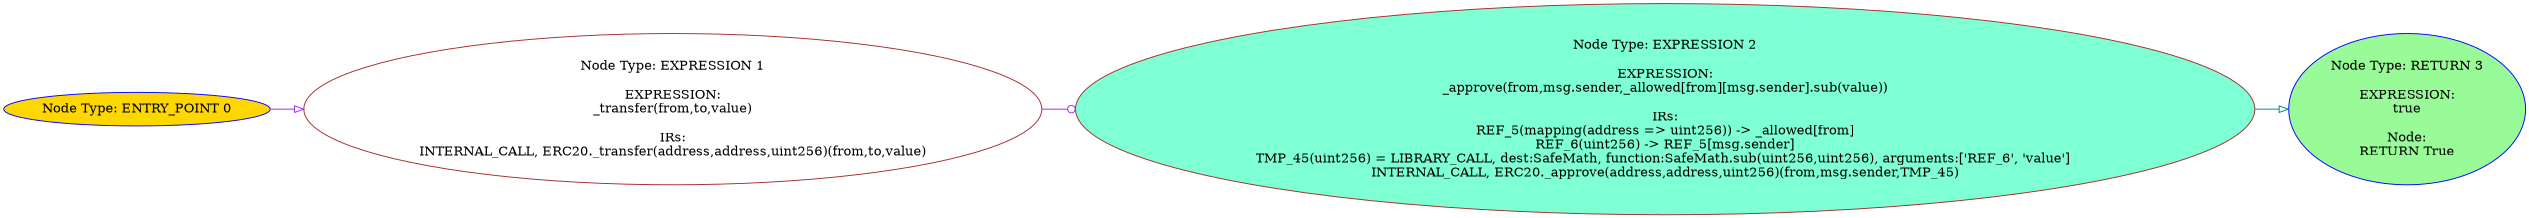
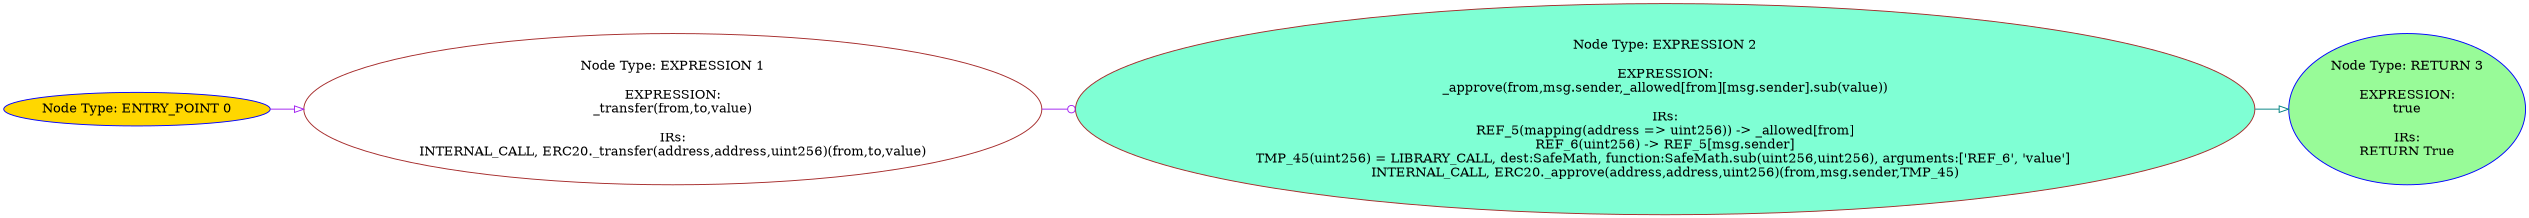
node "Node Type: RETURN 3 EXPRESSION: true Node: RETURN True": label "Node Type: RETURN 3 EXPRESSION: true Node: RETURN True" -> "Node Type: RETURN 3 EXPRESSION: true IRs: RETURN True"
